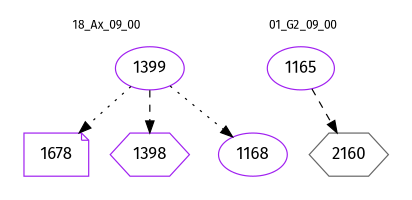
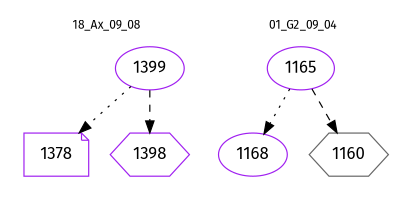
cluster "18_Ax_09_00": label "18_Ax_09_00" -> "18_Ax_09_08"
cluster "01_G2_09_00": label "01_G2_09_00" -> "01_G2_09_04"
edge "1399" -> "1168": now "1165" -> "1168"
node "1678": label "1678" -> "1378"
node "2160": label "2160" -> "1160"
